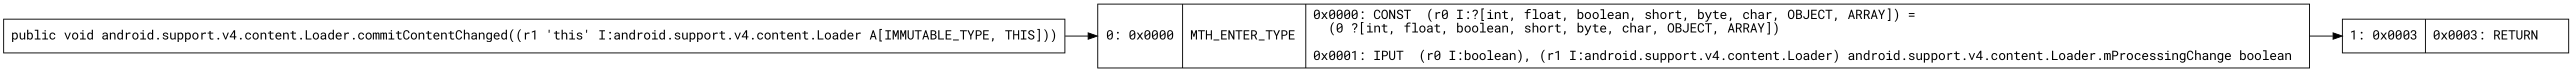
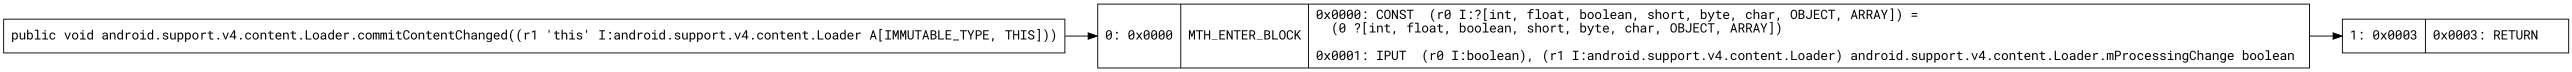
node "0: 0x0000": text "MTH_ENTER_TYPE" -> "MTH_ENTER_BLOCK"
